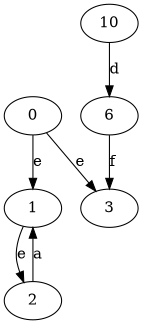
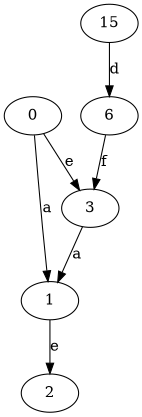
node "10": label "10" -> "15"
edge "0" -> "1": label "e" -> "a"
edge "2" -> "1": now "3" -> "1"
